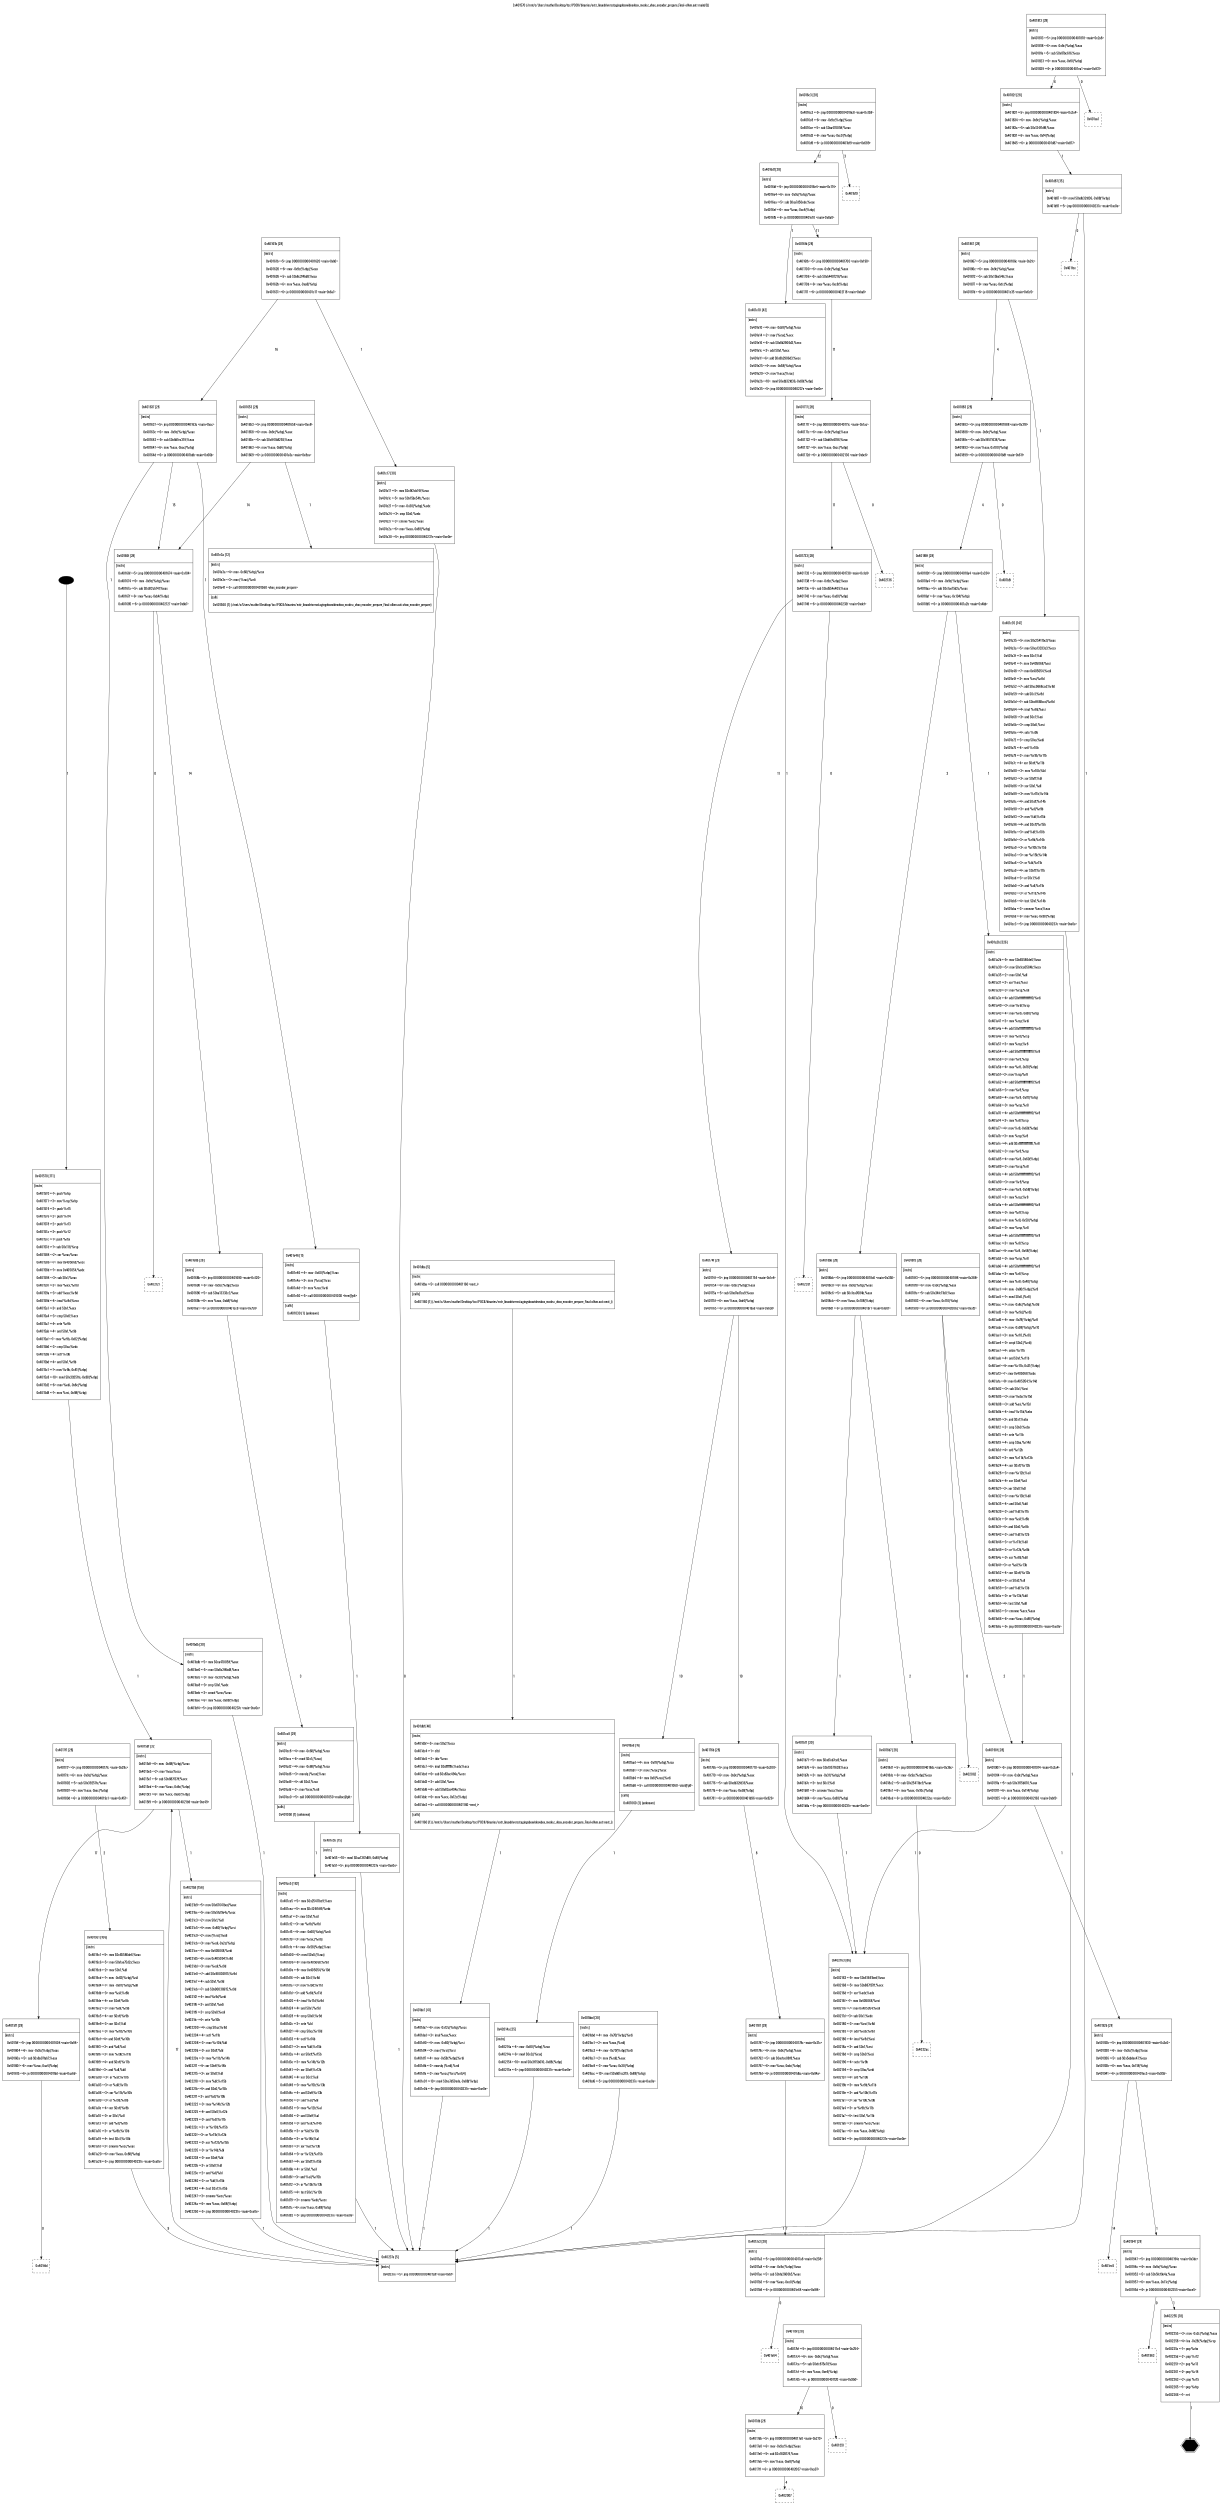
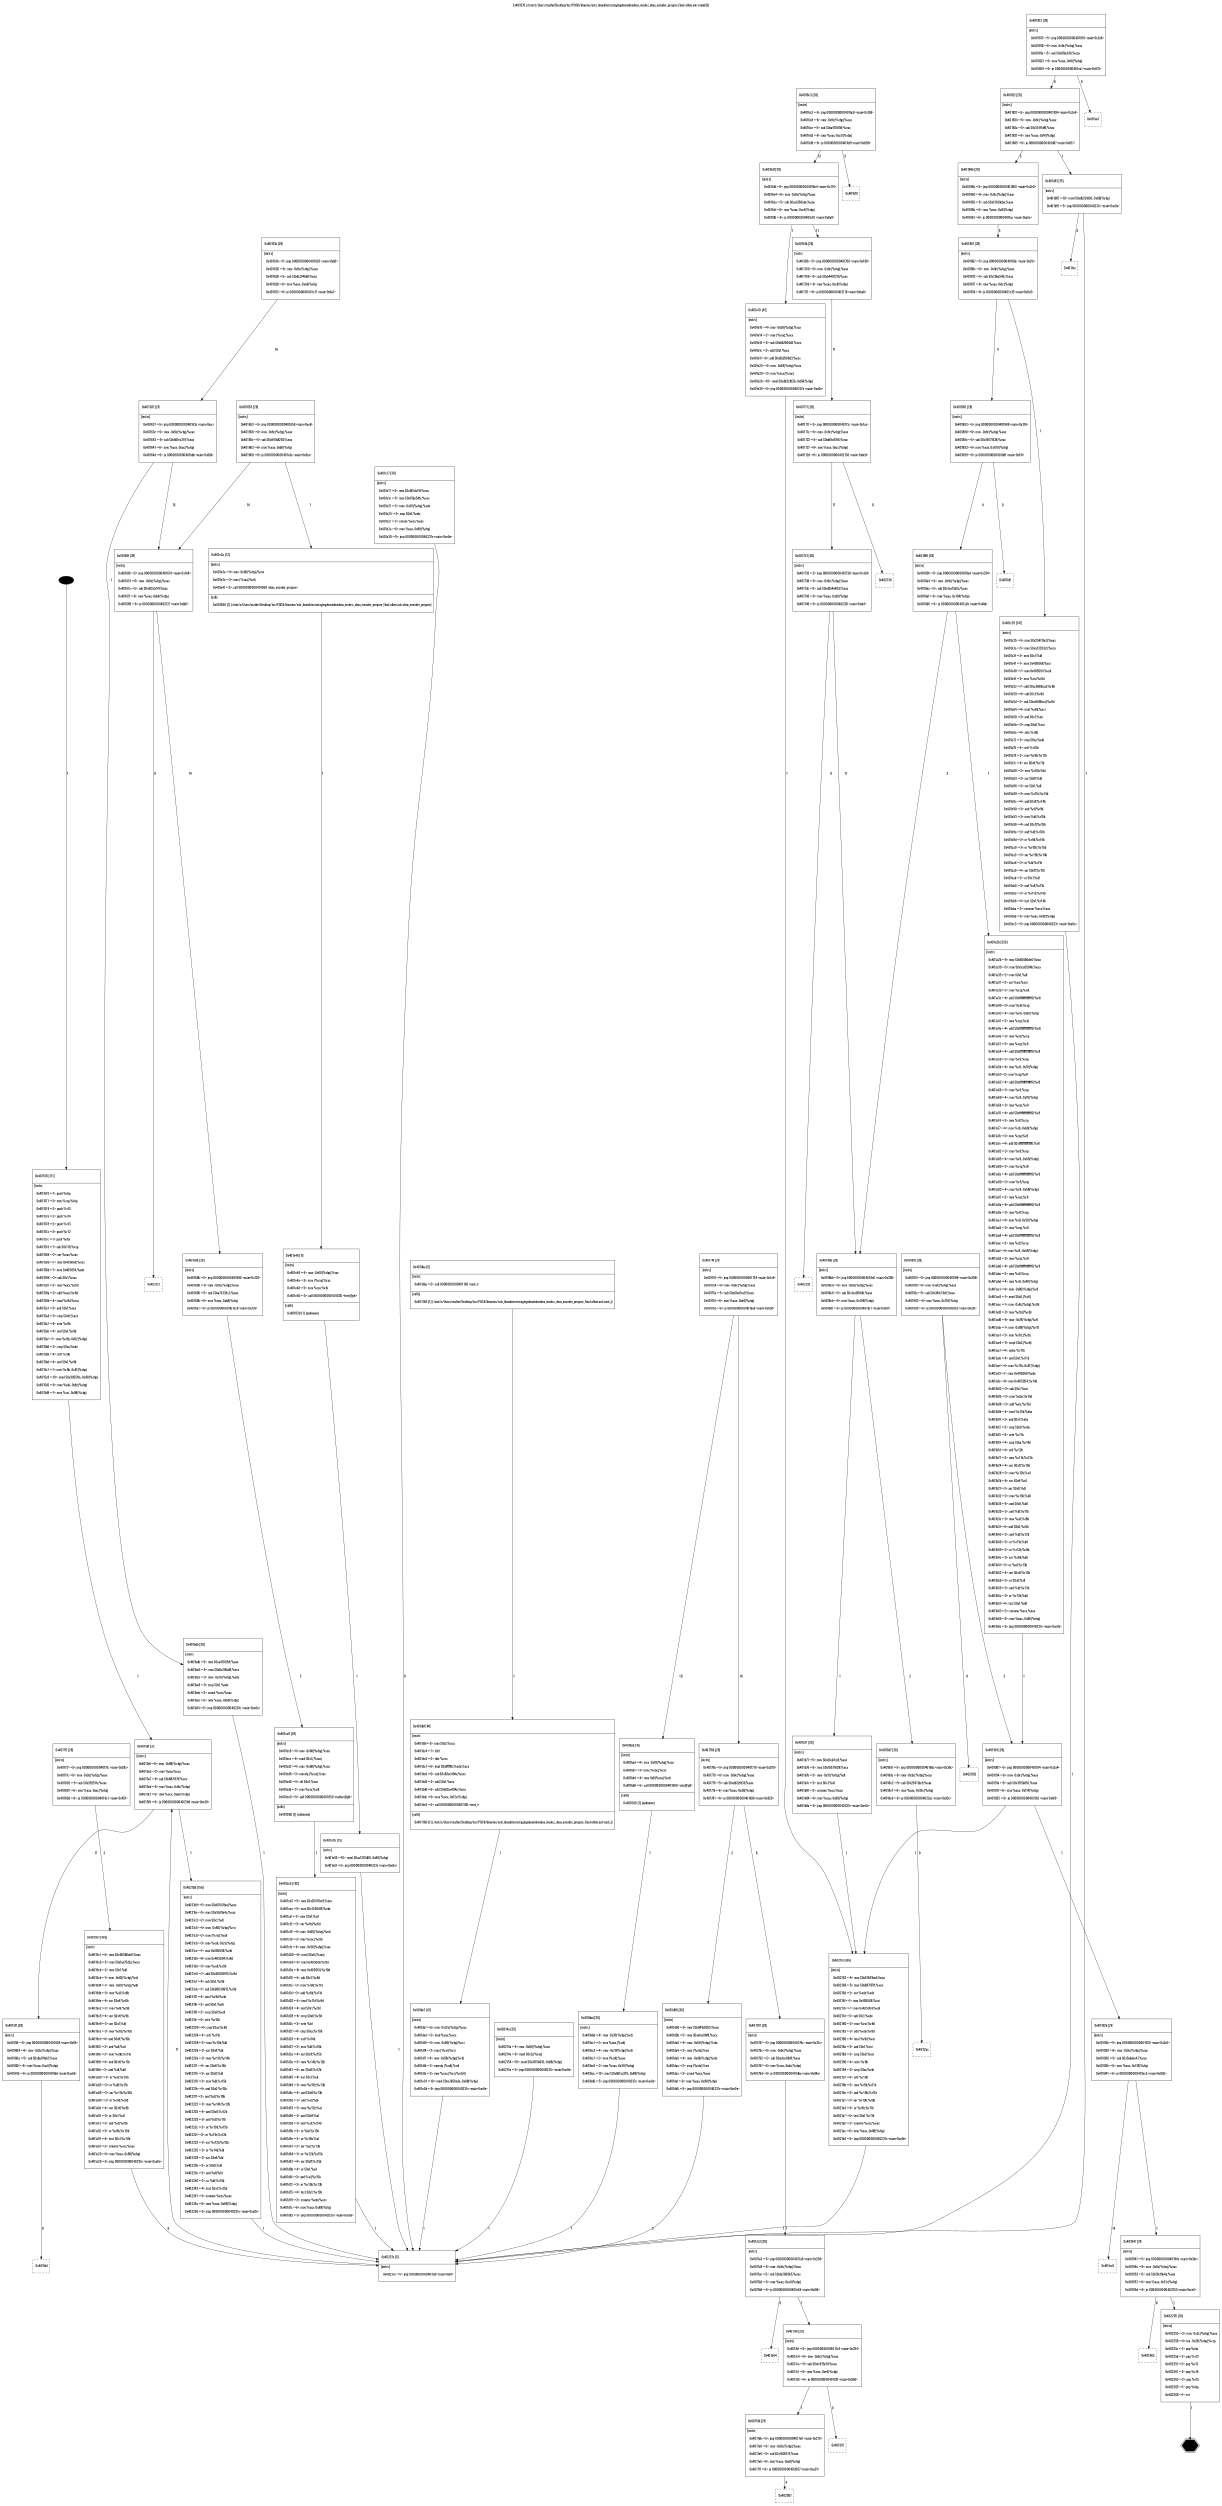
node "0x40184b [28]": added
edge "0x40161b [28]" -> "0x401c17 [30]": removed, label "1"
edge "0x401637 [28]" -> "0x401e46 [15]": now "0x401e3a [12]" -> "0x401e46 [15]"
edge "0x401733 [28]" -> "0x40174f [28]": now "0x401733 [28]" -> "0x4018bb [28]"
edge "0x401bad [16]" -> "0x40214a [25]": now "0x401bad [16]" -> "0x401bbd [30]"
node "0x401d96 [36]": added
edge "0x4017a3 [28]" -> "0x4017bf [28]": added, label "7"
edge "0x4017bf [28]" -> "0x4017db [28]": label " 16" -> " 7"
